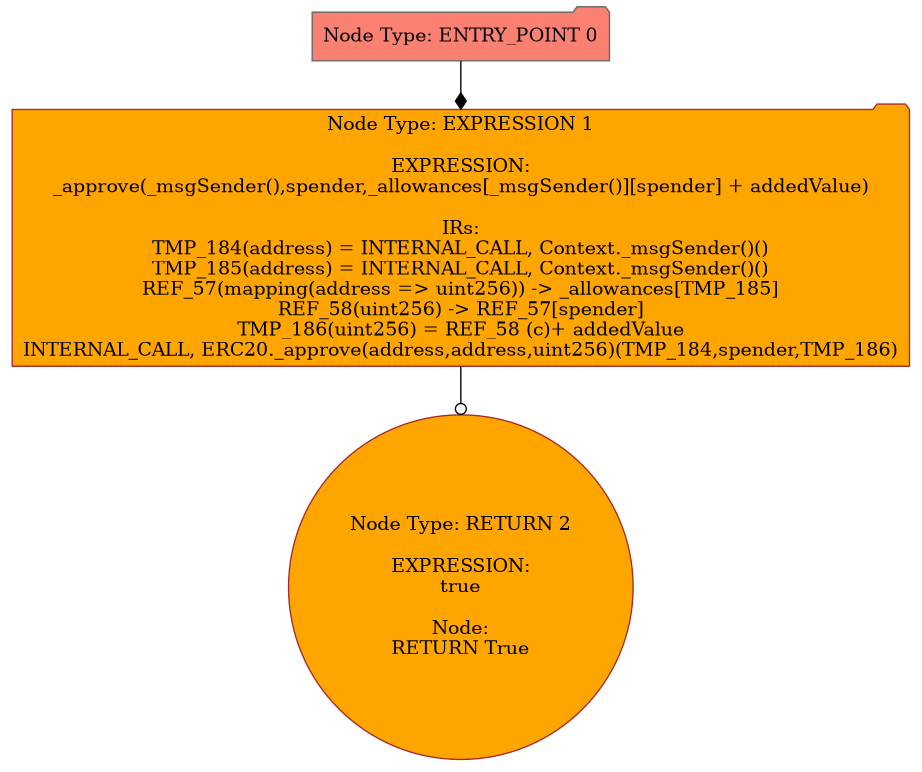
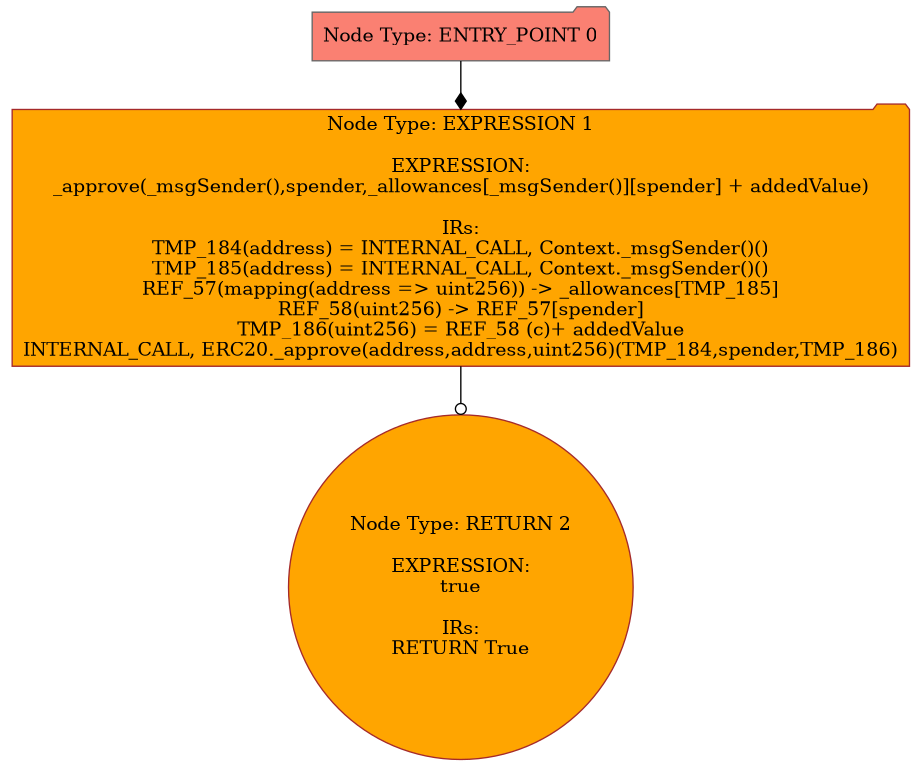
node "Node Type: RETURN 2 EXPRESSION: true Node: RETURN True": label "Node Type: RETURN 2 EXPRESSION: true Node: RETURN True" -> "Node Type: RETURN 2 EXPRESSION: true IRs: RETURN True"
